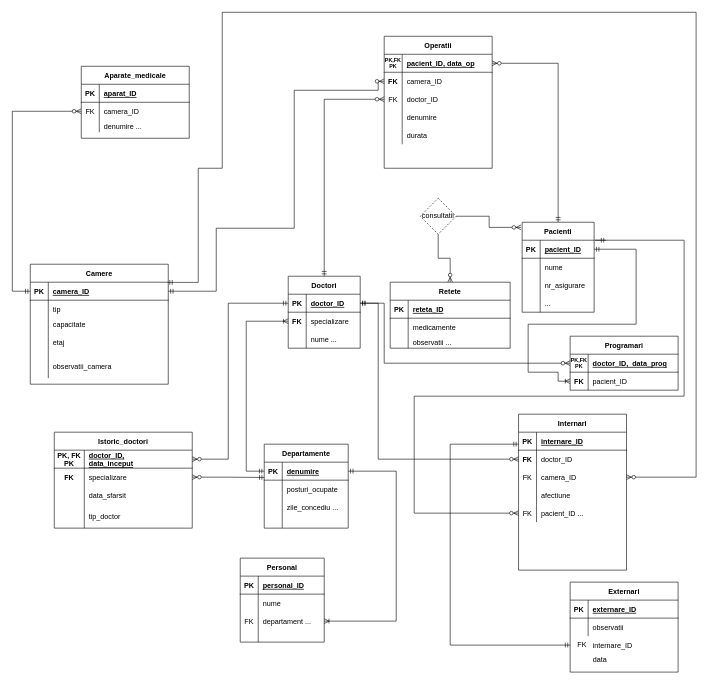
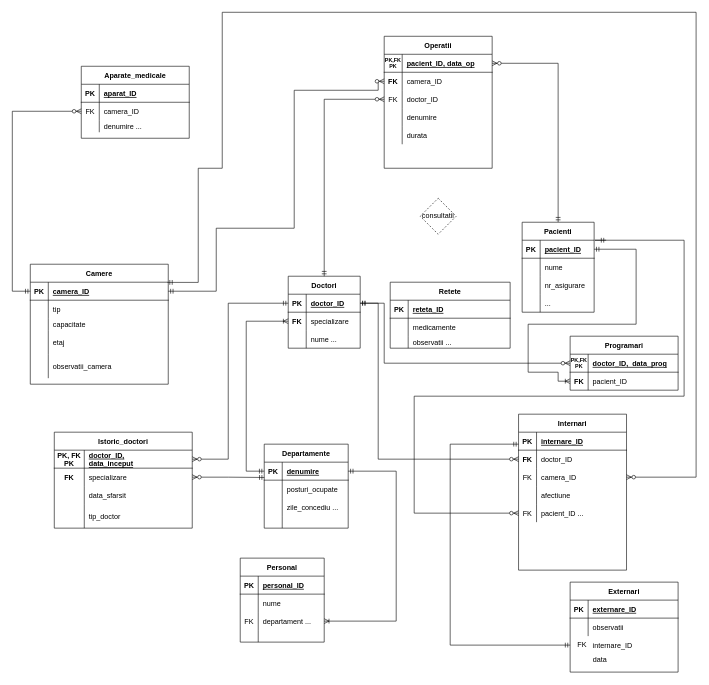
edge "consultatii" -> "Pacienti": removed
edge "consultatii" -> "Retete": removed
